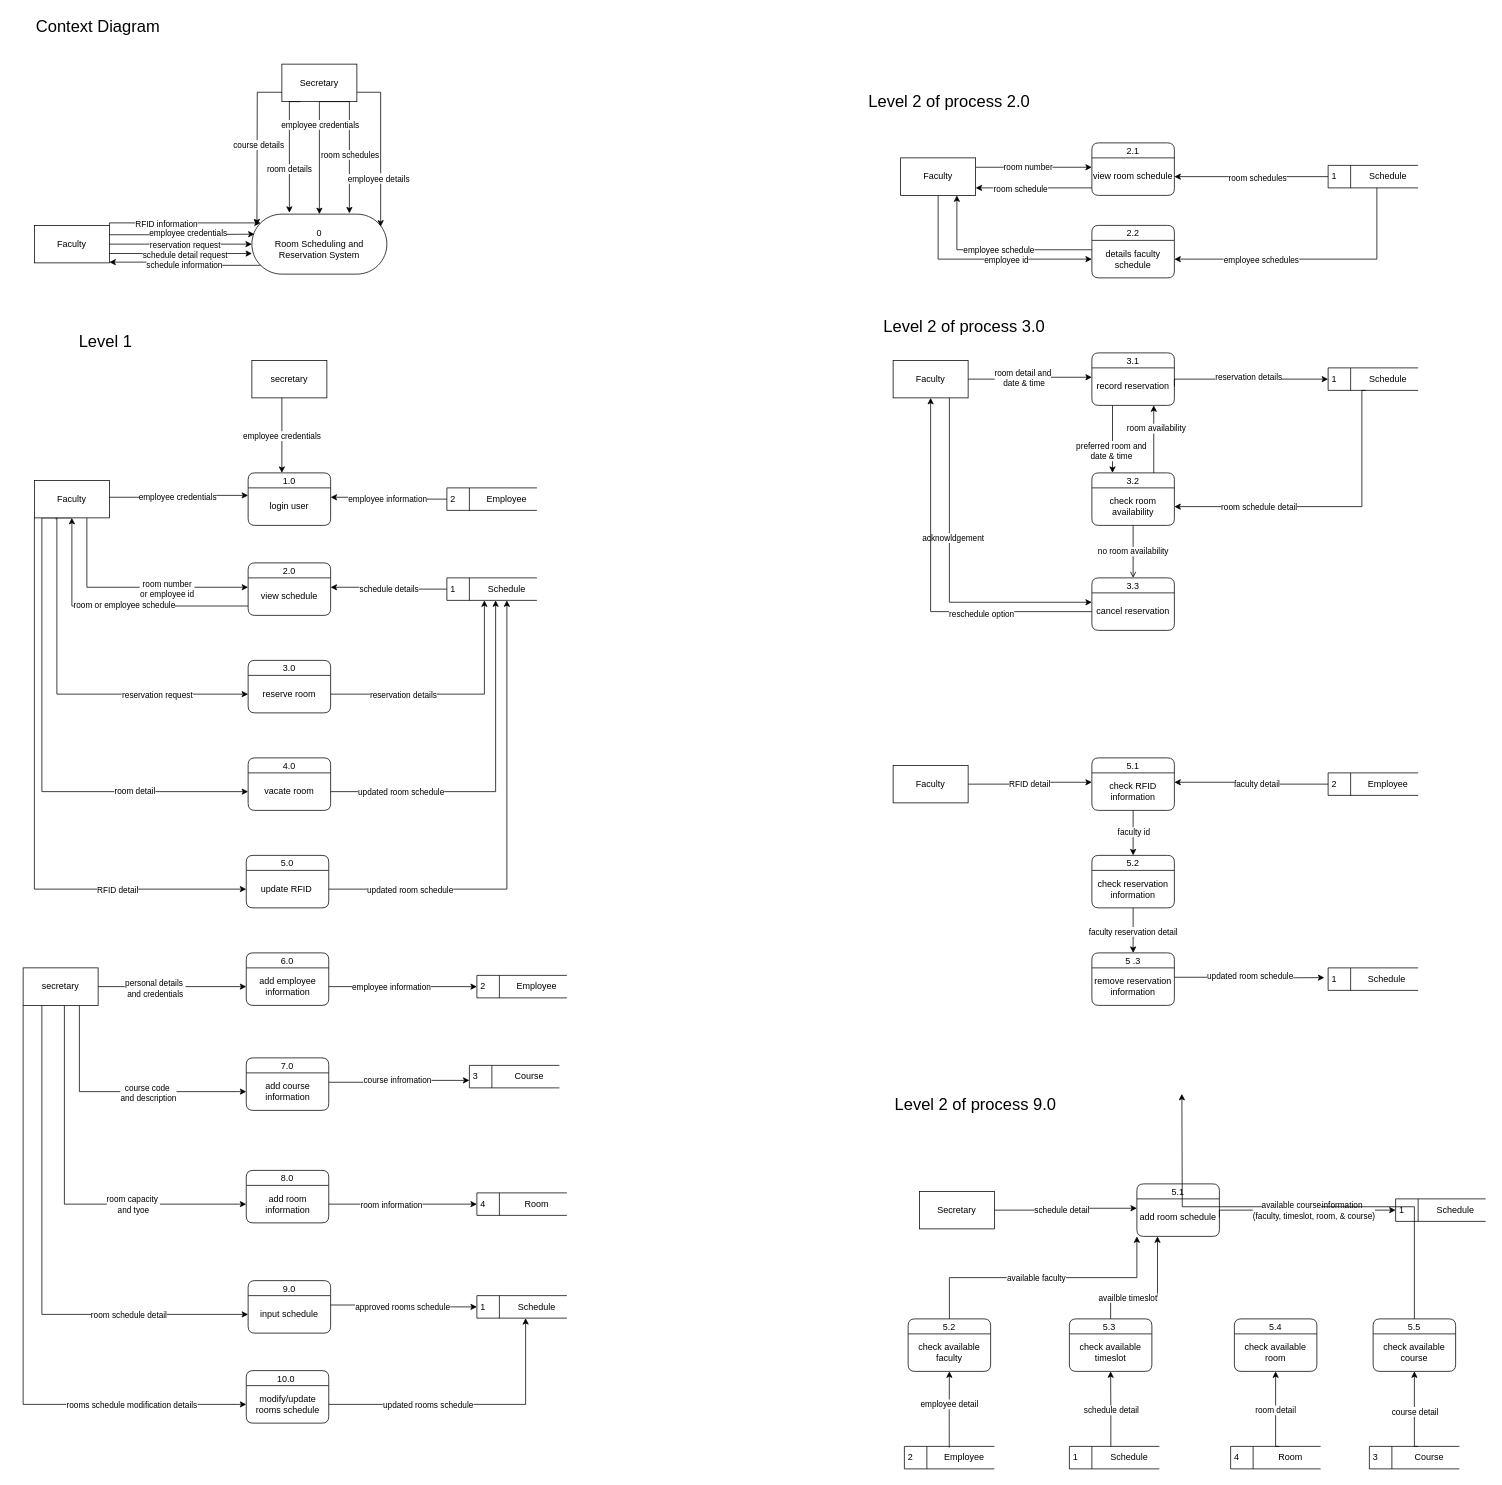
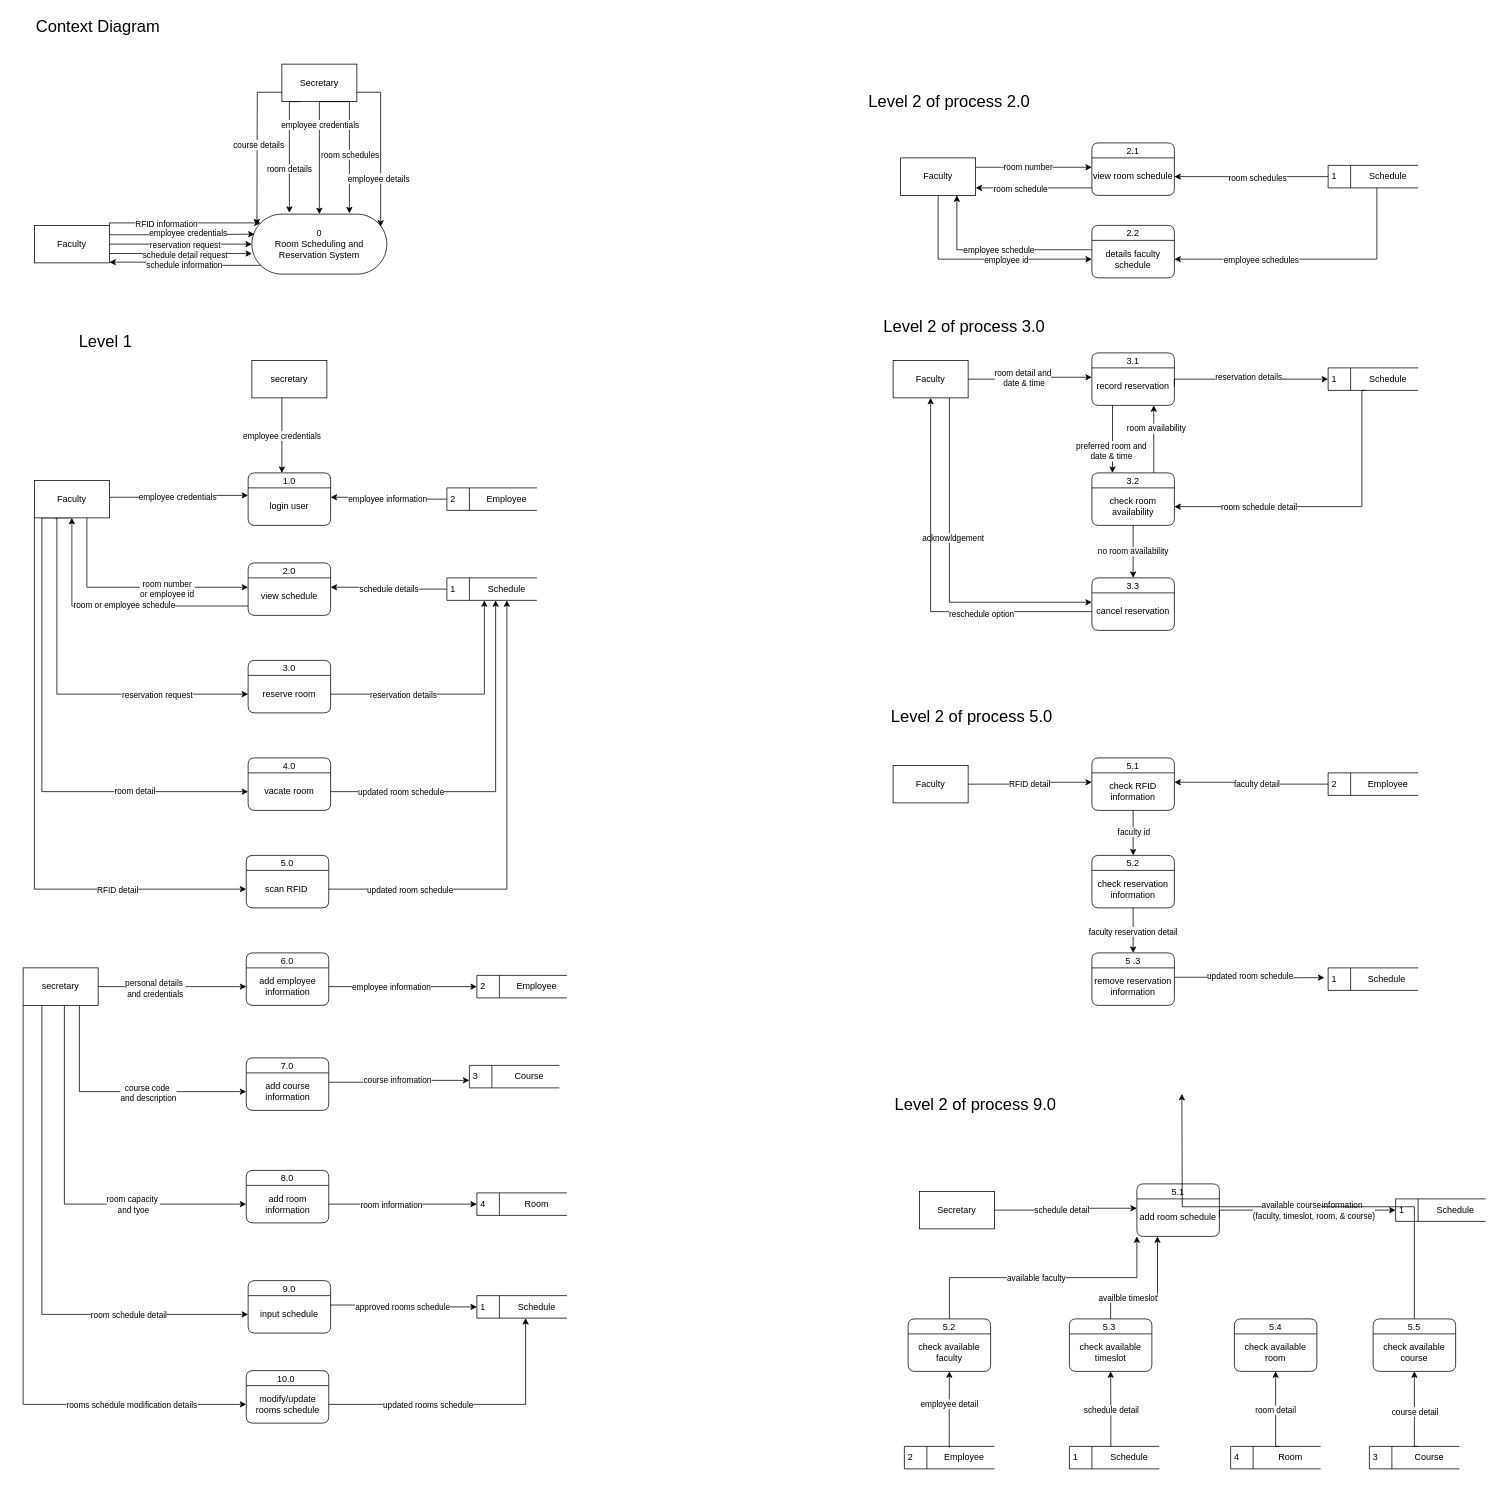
edge "check room availability" -> "3.3": arrowhead open -> classic
node "Level 2 of process 5.0": added
node "update RFID": label "update RFID" -> "scan RFID"
